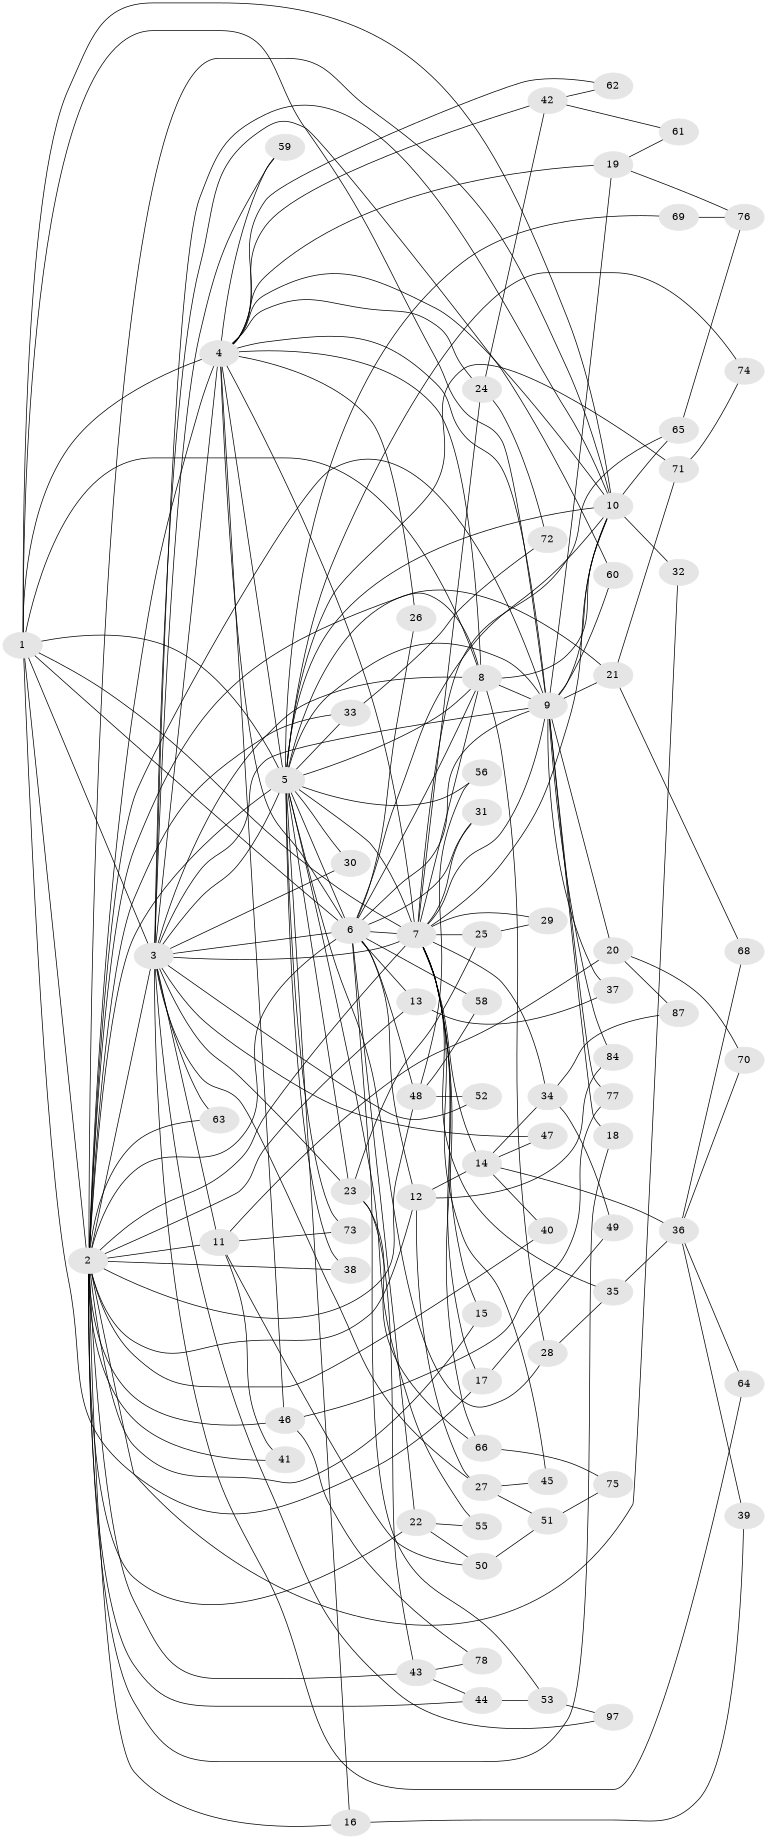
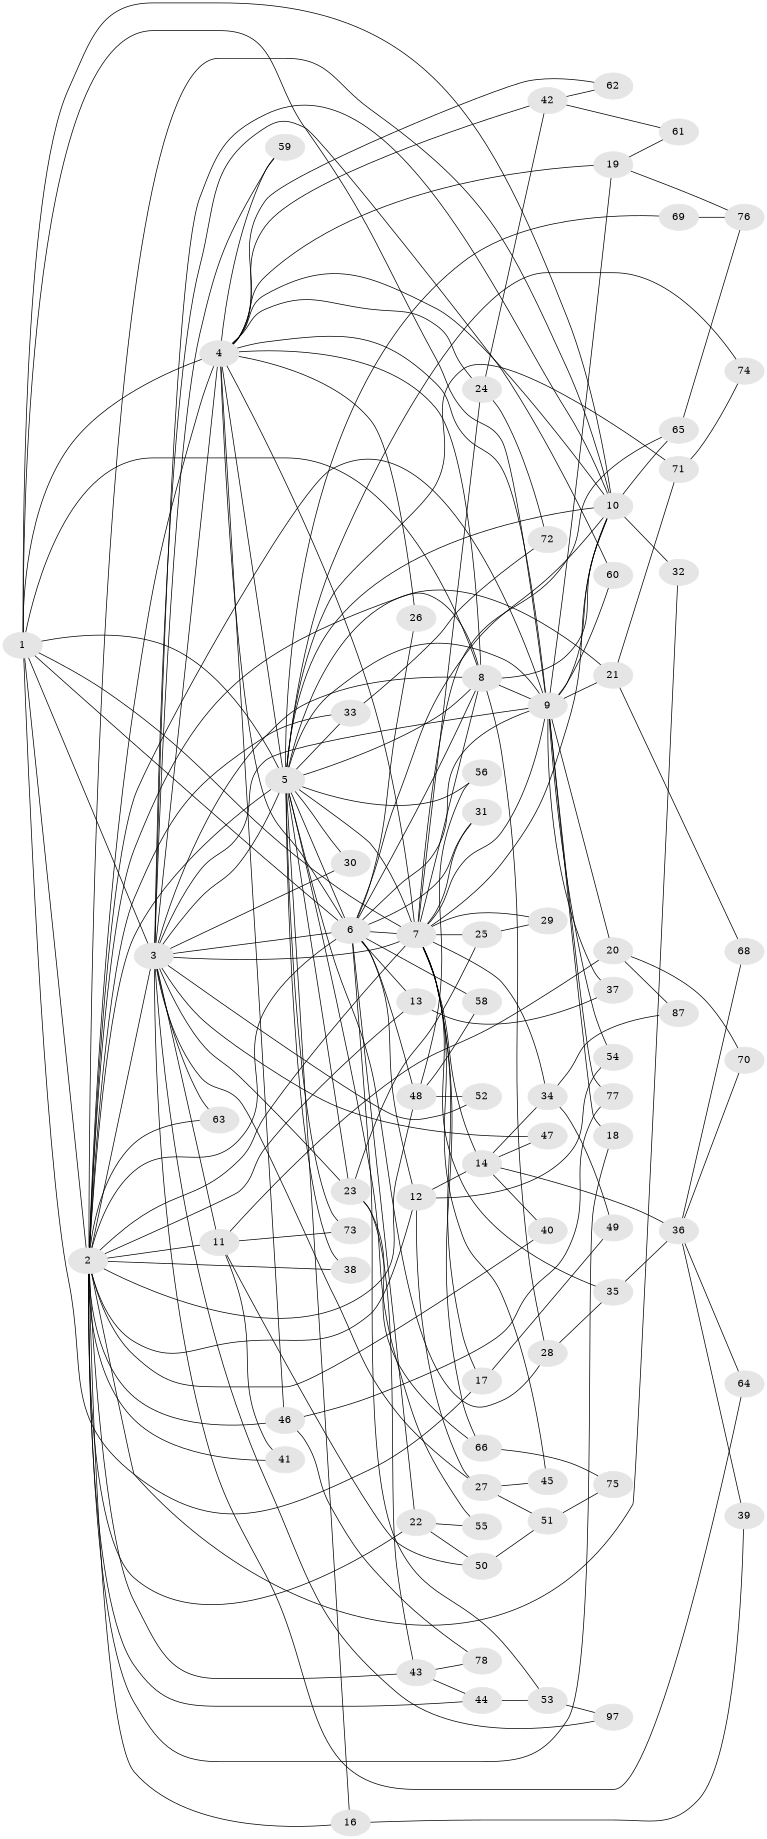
node "84": label "84" -> "54"
node "15": removed
